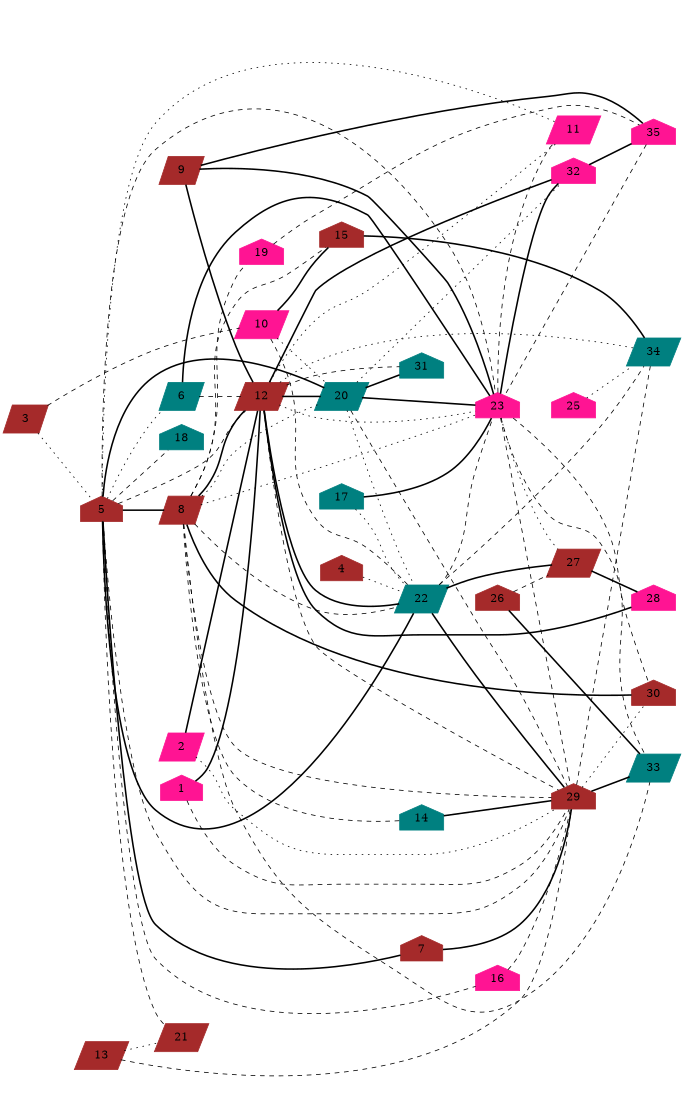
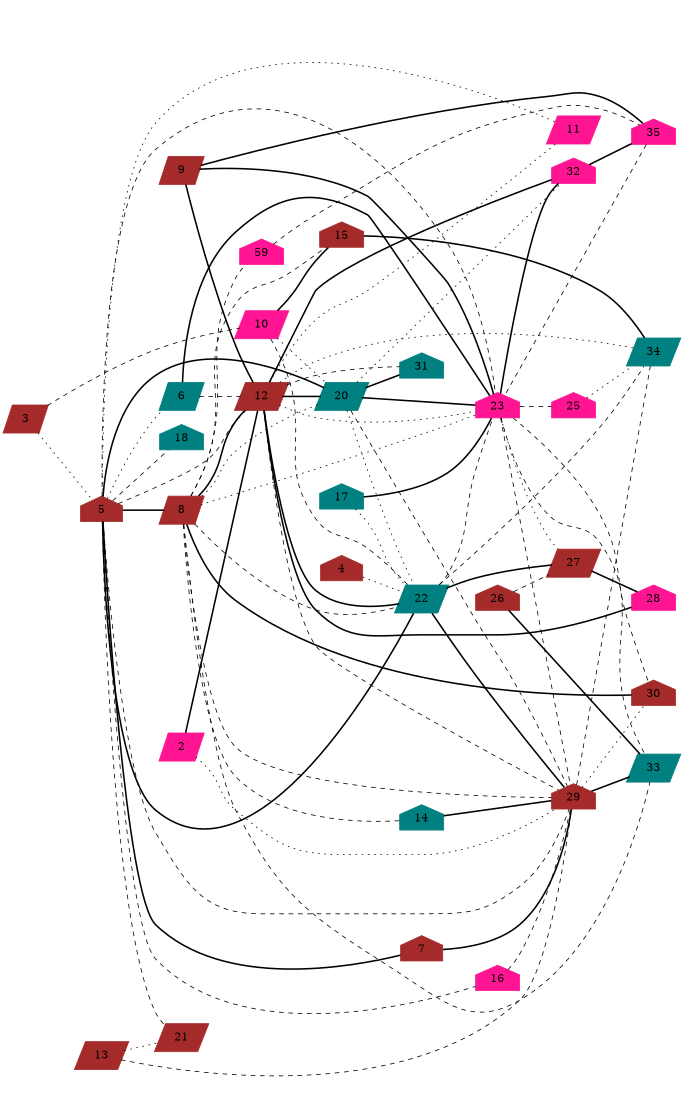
node "19": label "19" -> "59"
edge "11" -- "23": now "25" -- "23"
node "1": removed
